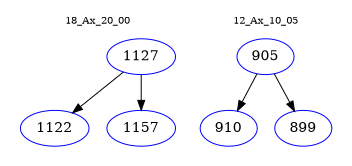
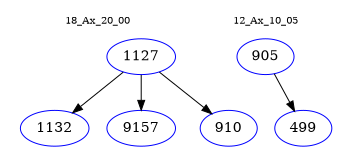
edge "905" -> "910": now "1127" -> "910"
node "1122": label "1122" -> "1132"
node "1157": label "1157" -> "9157"
node "899": label "899" -> "499"
